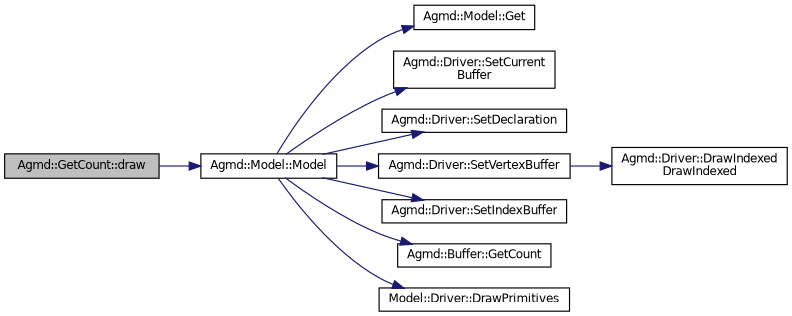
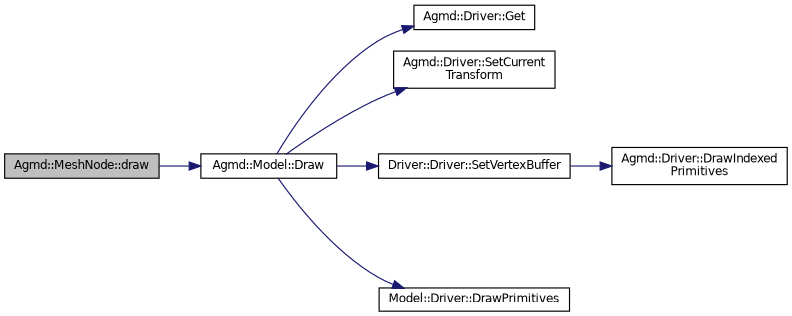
node "Agmd::Model::Get": label "Agmd::Model::Get" -> "Agmd::Driver::Get"
node "Agmd::Driver::SetCurrent Buffer": label "Agmd::Driver::SetCurrent Buffer" -> "Agmd::Driver::SetCurrent Transform"
node "Agmd::Driver::SetDeclaration": removed
node "Agmd::GetCount::draw": label "Agmd::GetCount::draw" -> "Agmd::MeshNode::draw"
node "Agmd::Model::Model": label "Agmd::Model::Model" -> "Agmd::Model::Draw"
node "Agmd::Driver::SetVertexBuffer": label "Agmd::Driver::SetVertexBuffer" -> "Driver::Driver::SetVertexBuffer"
node "Agmd::Driver::DrawIndexed DrawIndexed": label "Agmd::Driver::DrawIndexed DrawIndexed" -> "Agmd::Driver::DrawIndexed Primitives"
node "Agmd::Driver::SetIndexBuffer": removed
node "Agmd::Buffer::GetCount": removed
